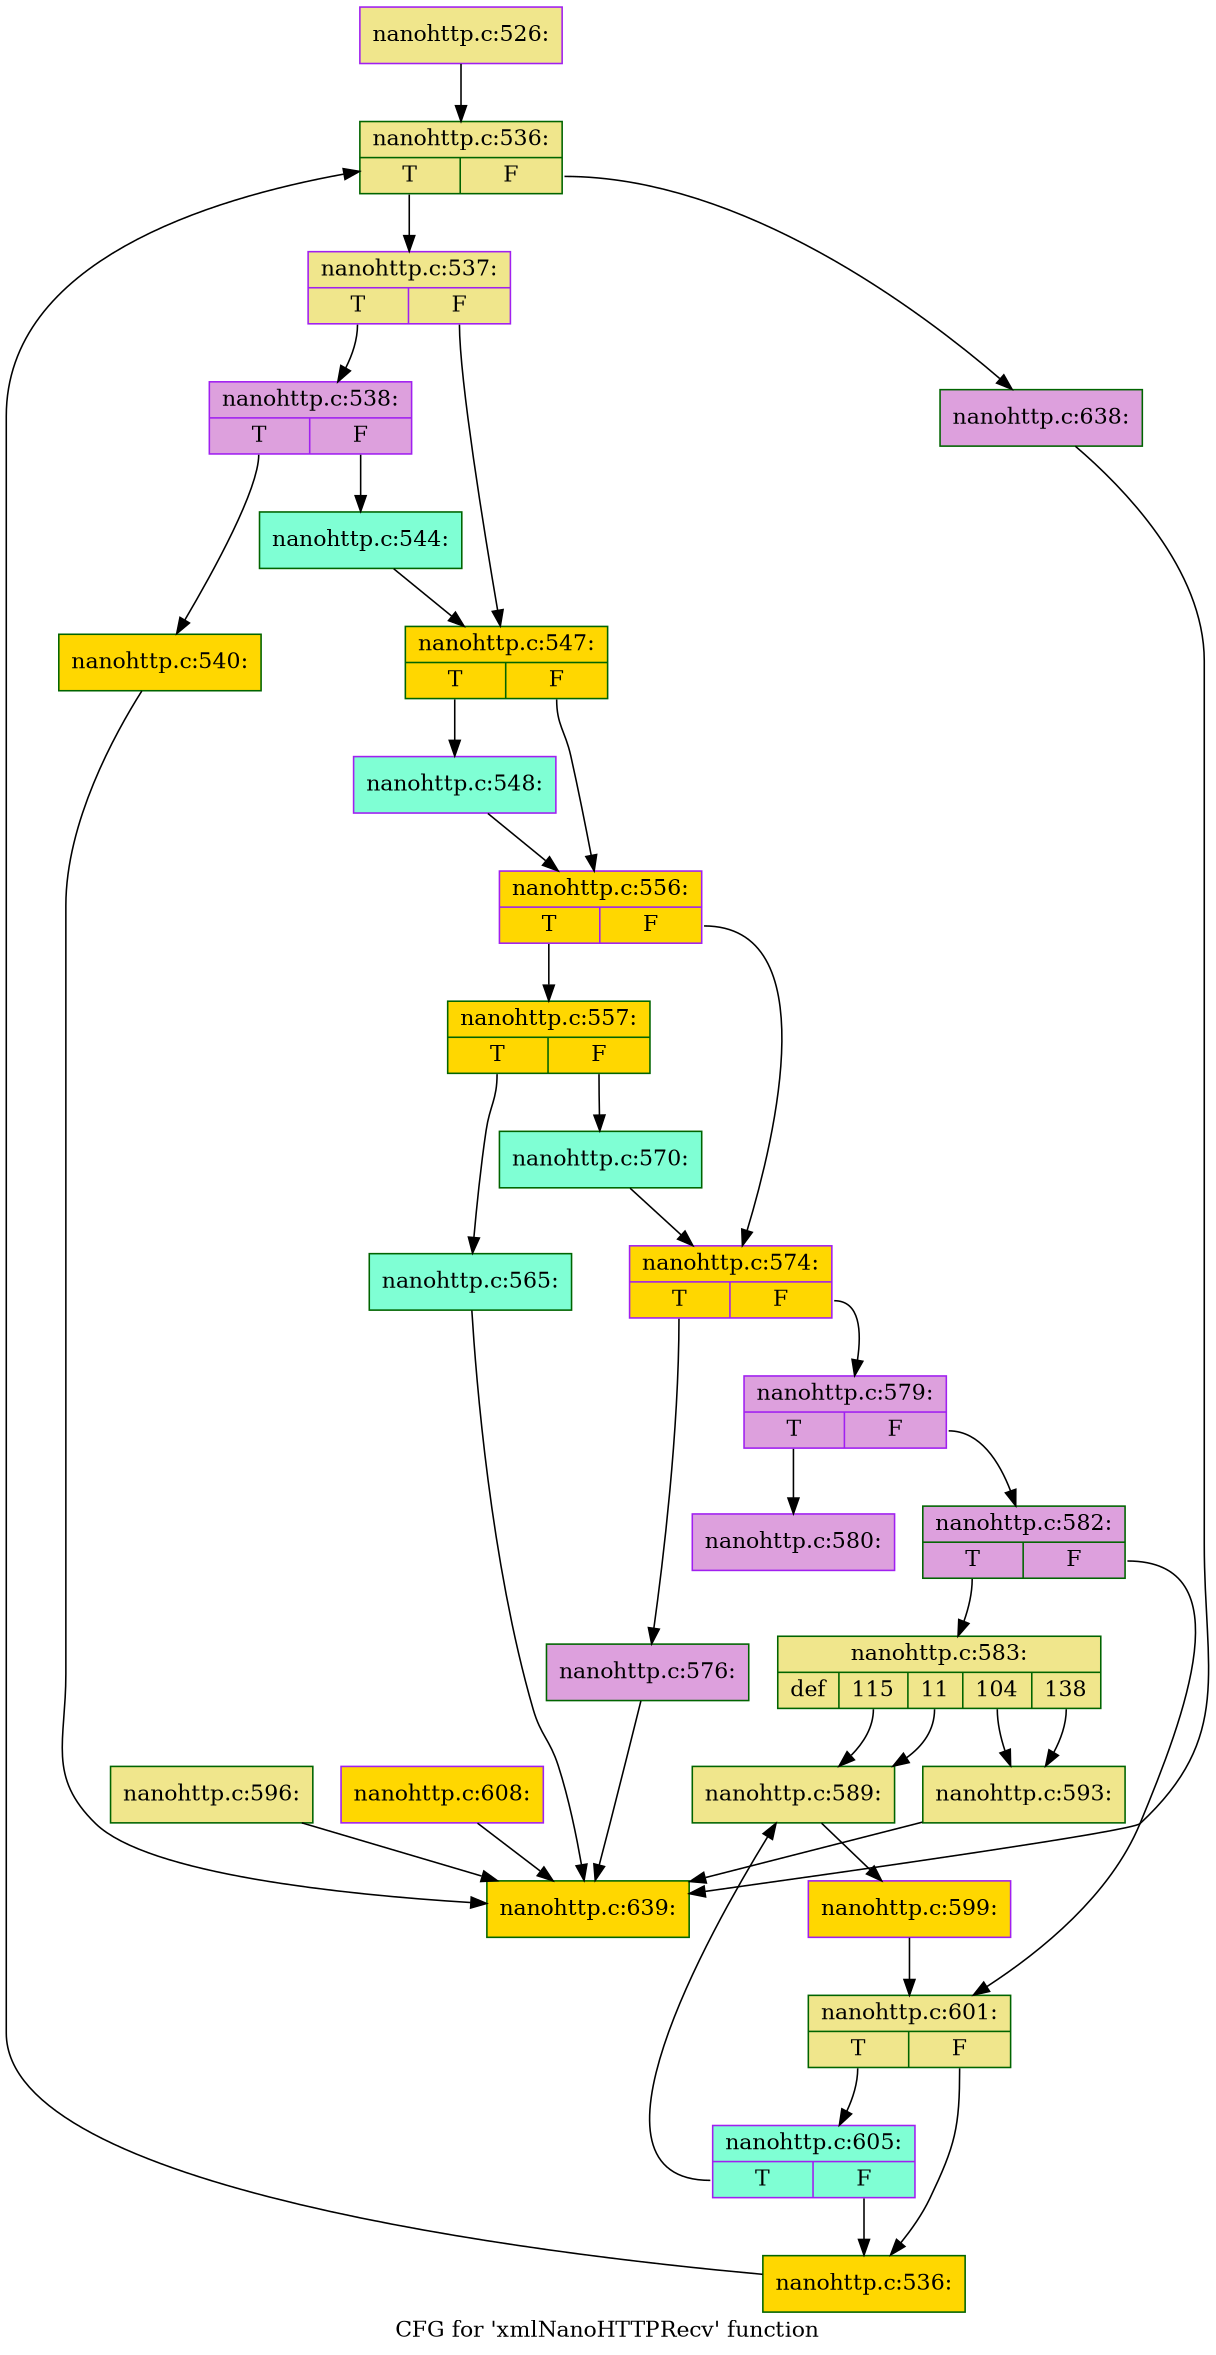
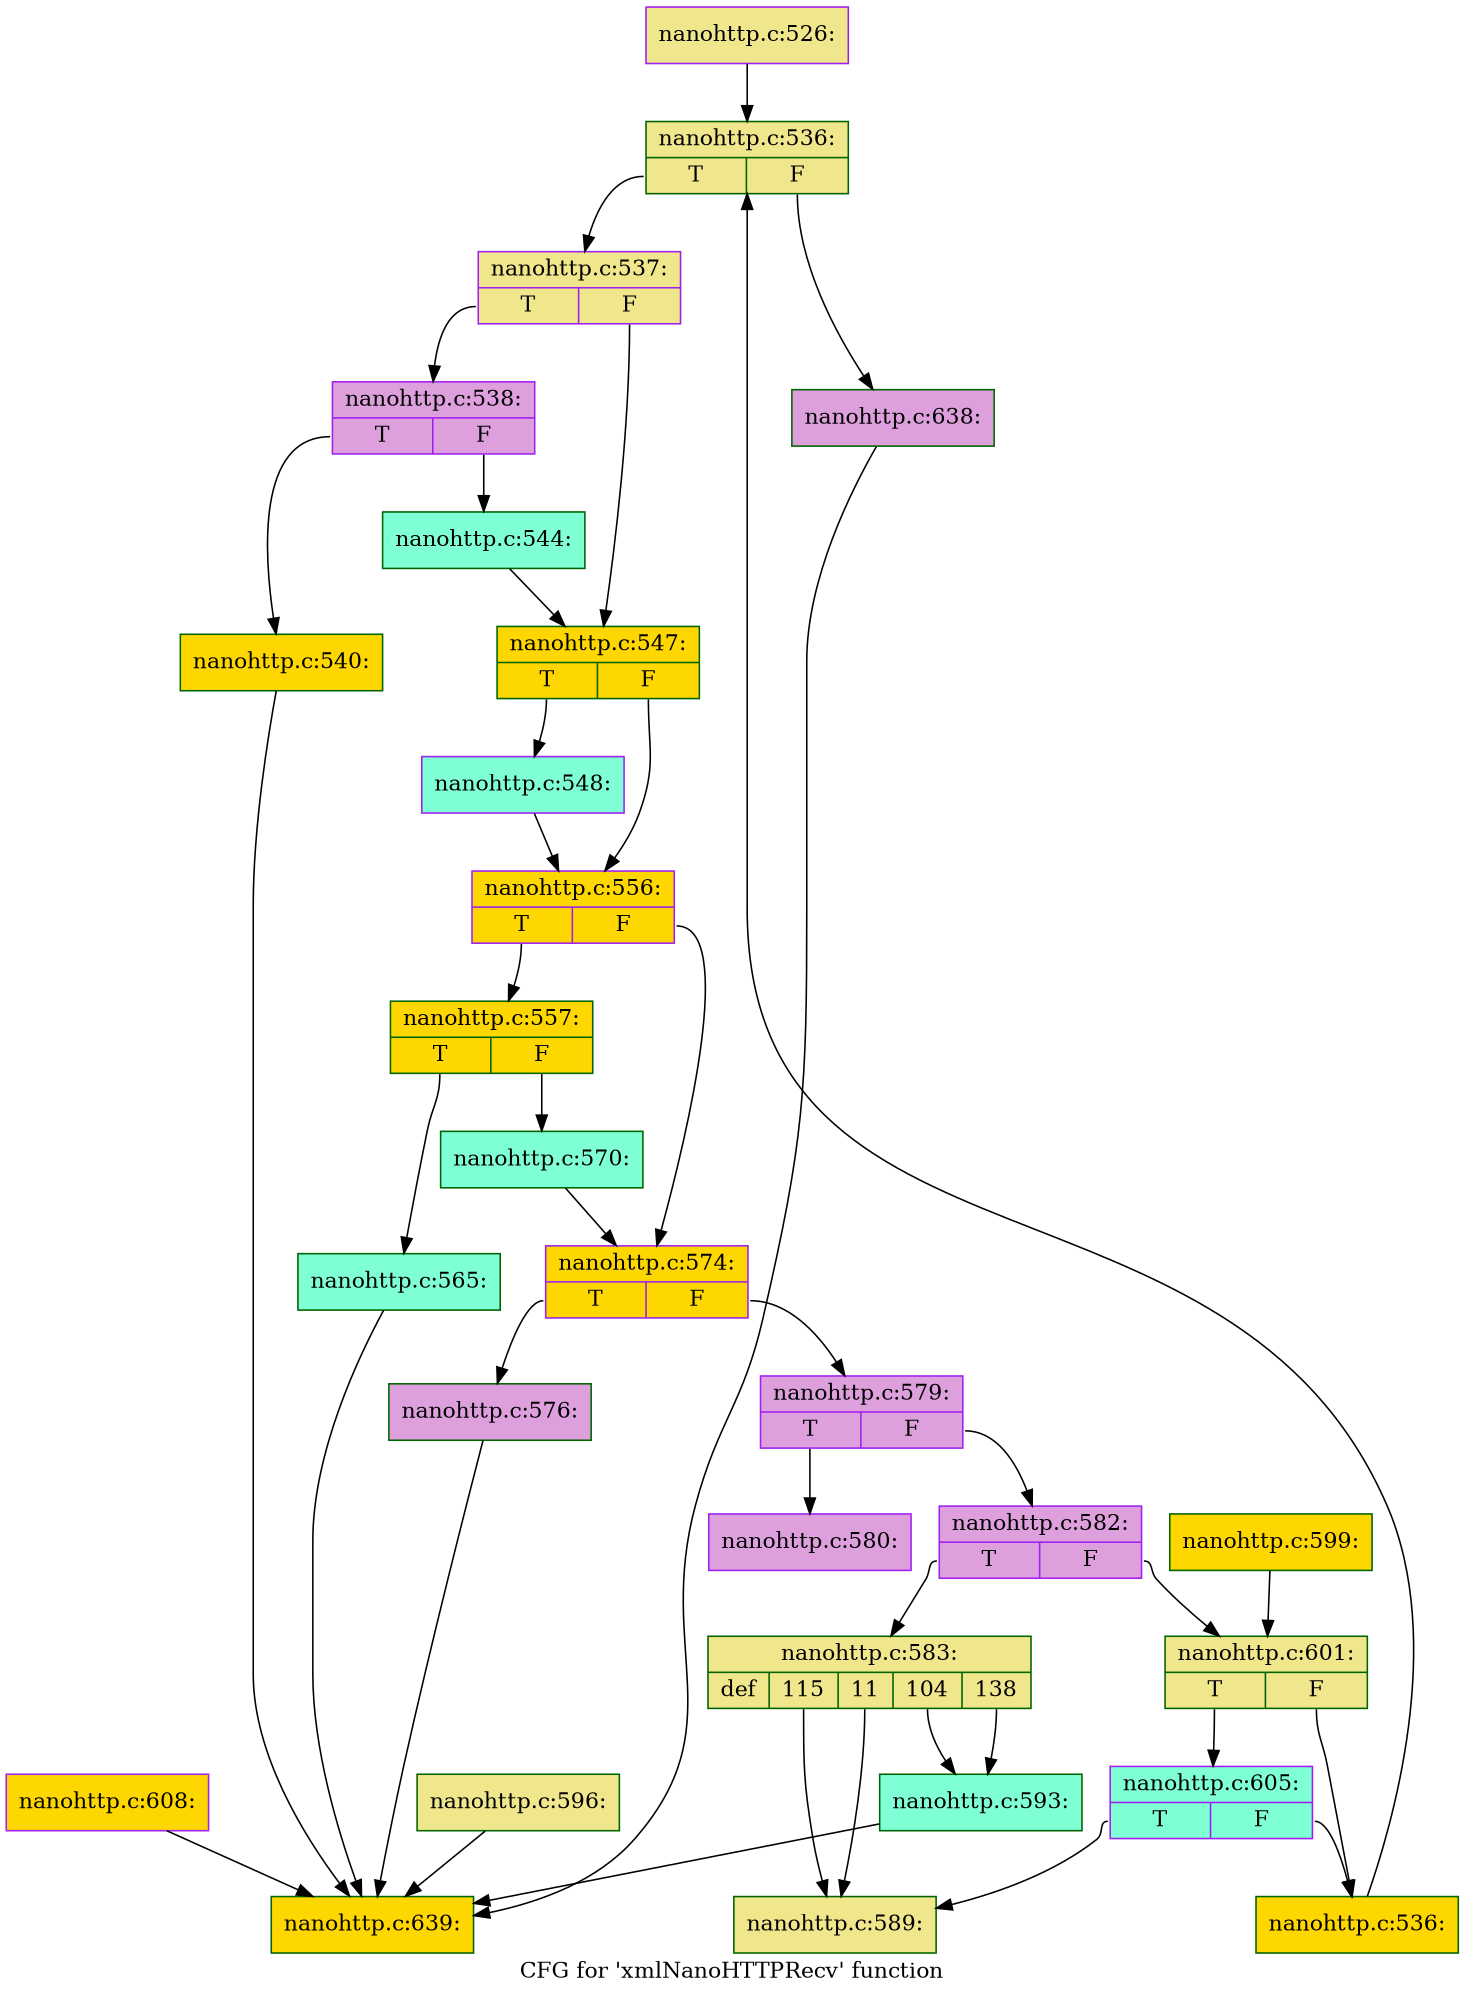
node "nanohttp.c:582:": color darkgreen -> purple
node "nanohttp.c:593:": fillcolor khaki -> aquamarine
edge "nanohttp.c:589:" -> "nanohttp.c:599:": removed
node "nanohttp.c:599:": color purple -> darkgreen
